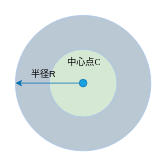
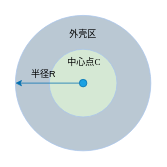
node "外壳区": added
